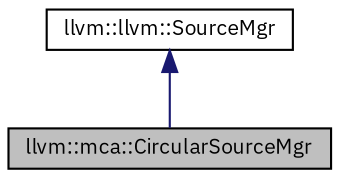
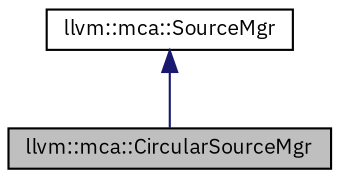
node "llvm::llvm::SourceMgr": label "llvm::llvm::SourceMgr" -> "llvm::mca::SourceMgr"
